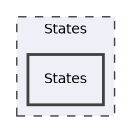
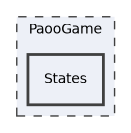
cluster "States": label "States" -> "PaooGame"
